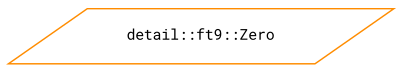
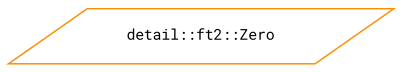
node "detail::ft9::Zero": label "detail::ft9::Zero" -> "detail::ft2::Zero"
